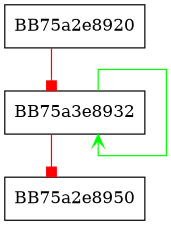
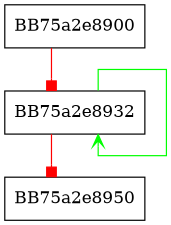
node "BB75a2e8920": label "BB75a2e8920" -> "BB75a2e8900"
node "BB75a3e8932": label "BB75a3e8932" -> "BB75a2e8932"
